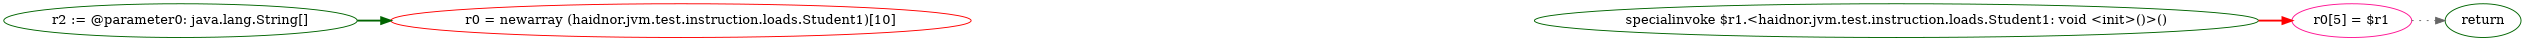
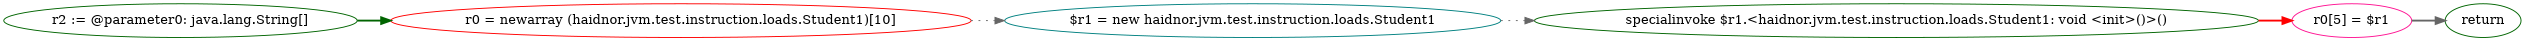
node "$r1 = new haidnor.jvm.test.instruction.loads.Student1": added
edge "r0[5] = $r1" -> "return": style dotted -> bold
